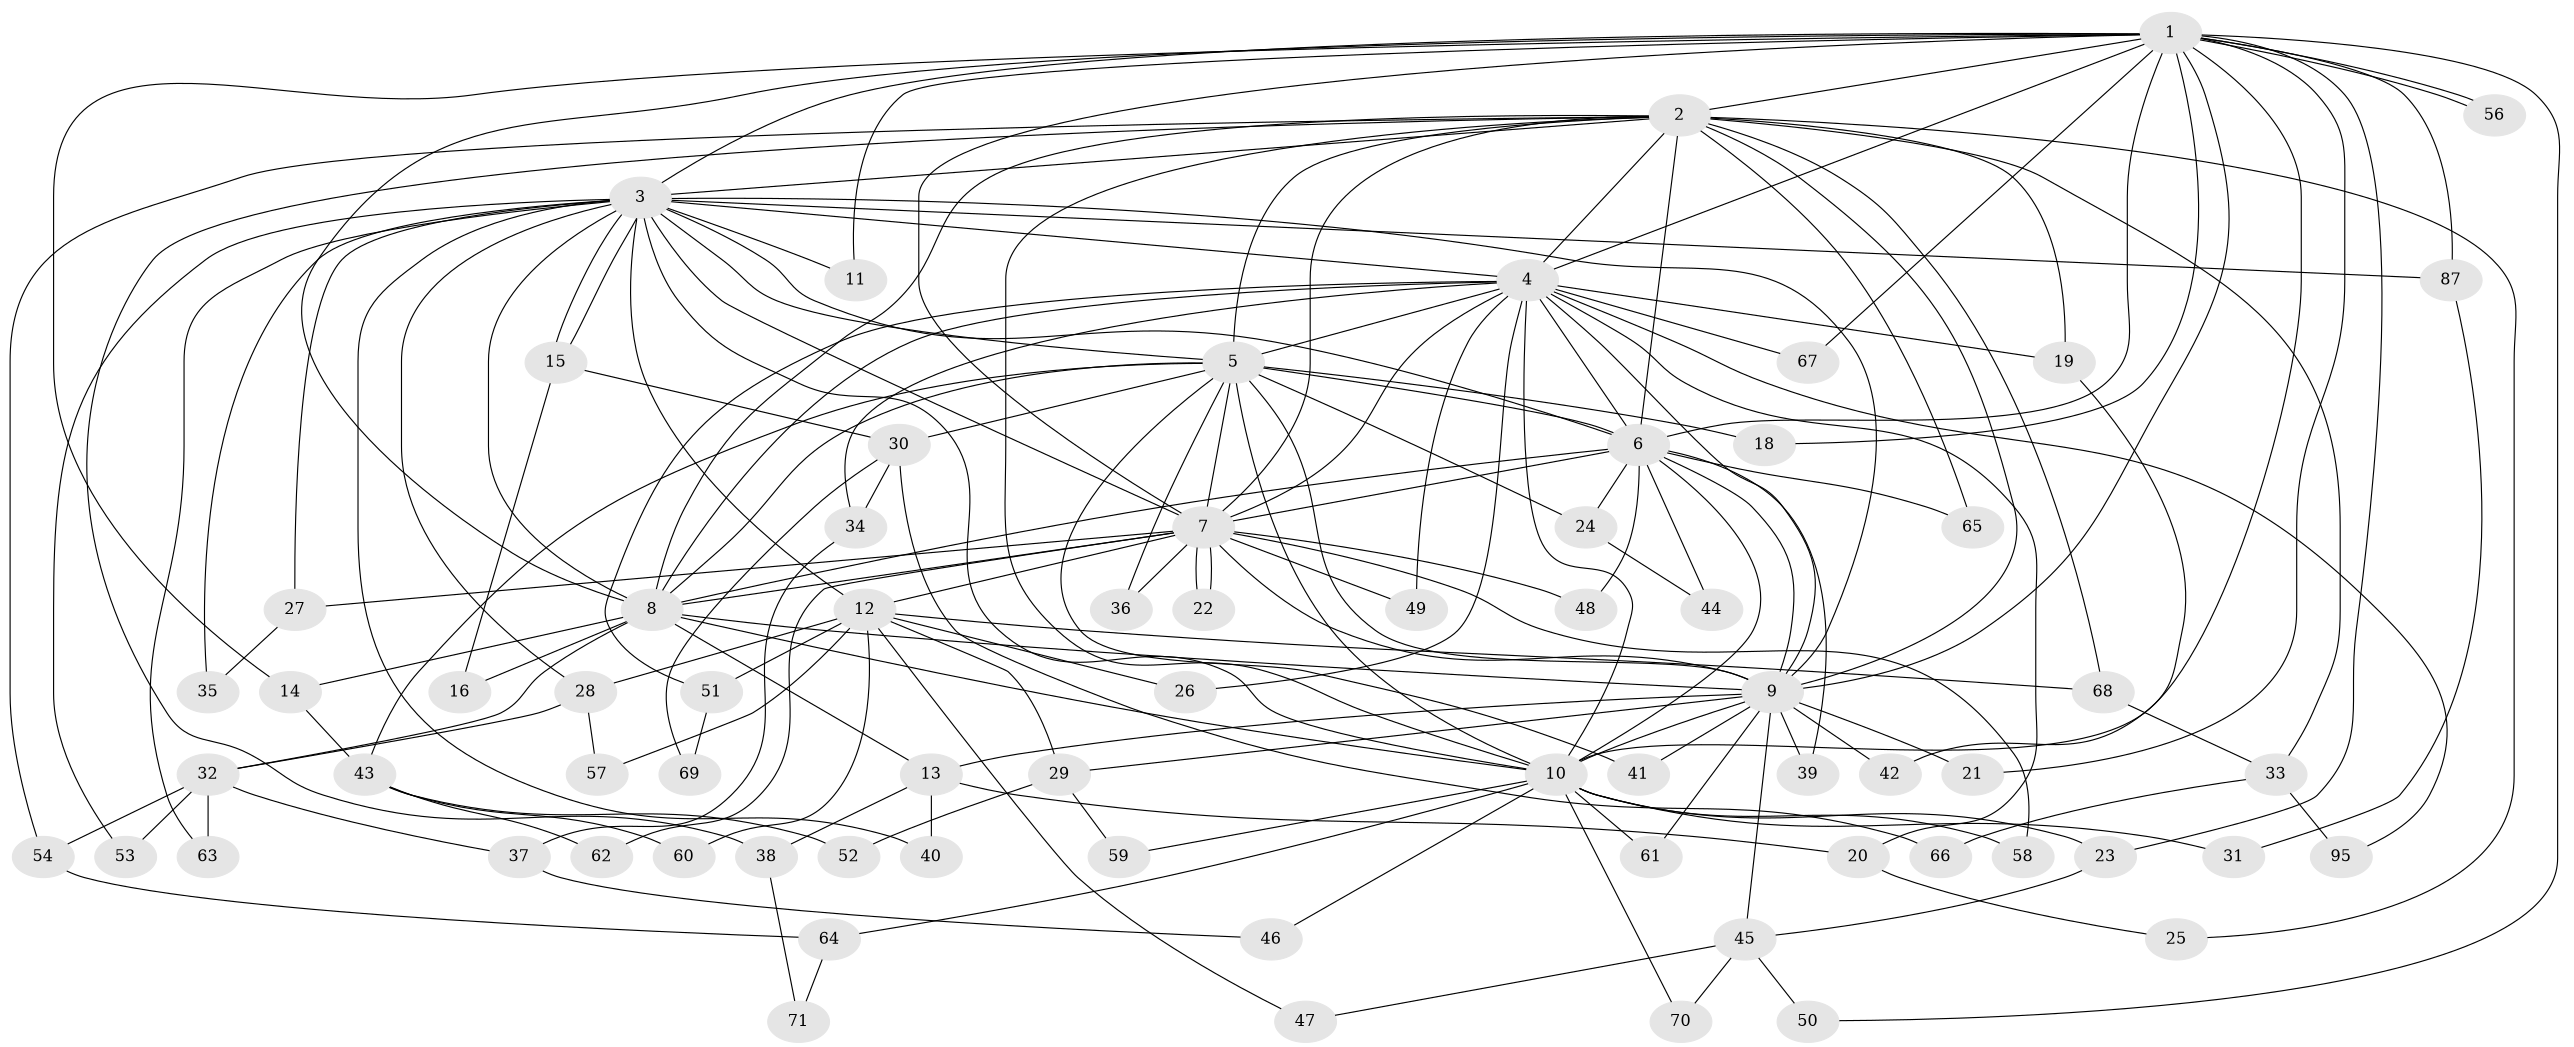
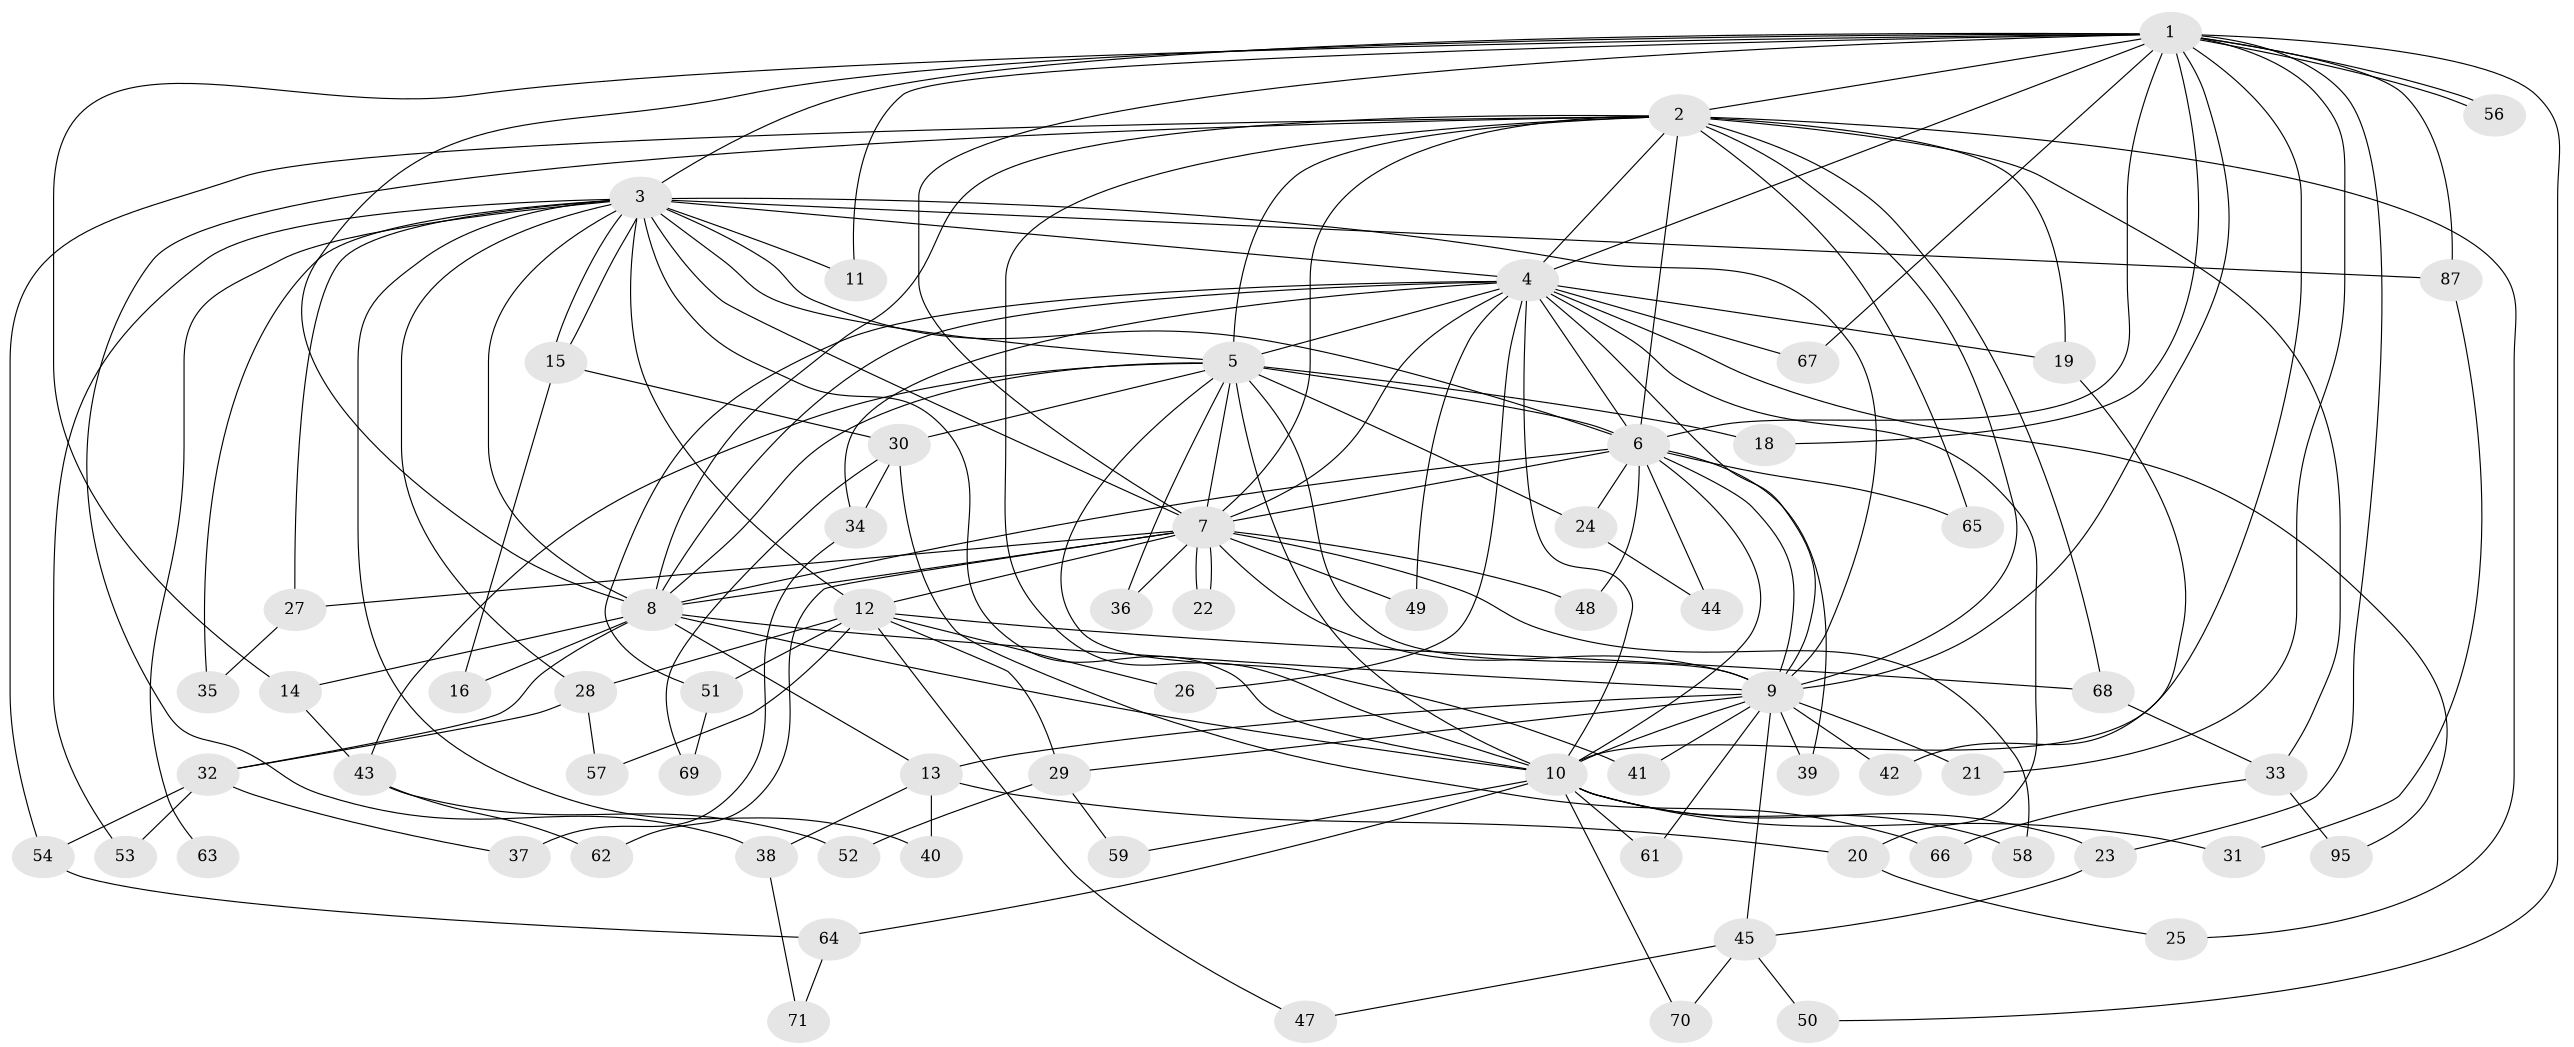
edge "2" -- "3": removed
edge "32" -- "63": removed
node "60": removed
node "46": removed
